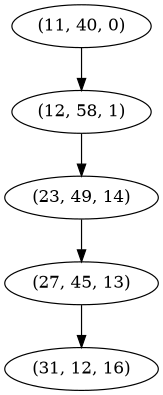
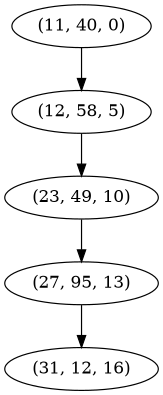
node "(12, 58, 1)": label "(12, 58, 1)" -> "(12, 58, 5)"
node "(23, 49, 14)": label "(23, 49, 14)" -> "(23, 49, 10)"
node "(27, 45, 13)": label "(27, 45, 13)" -> "(27, 95, 13)"
